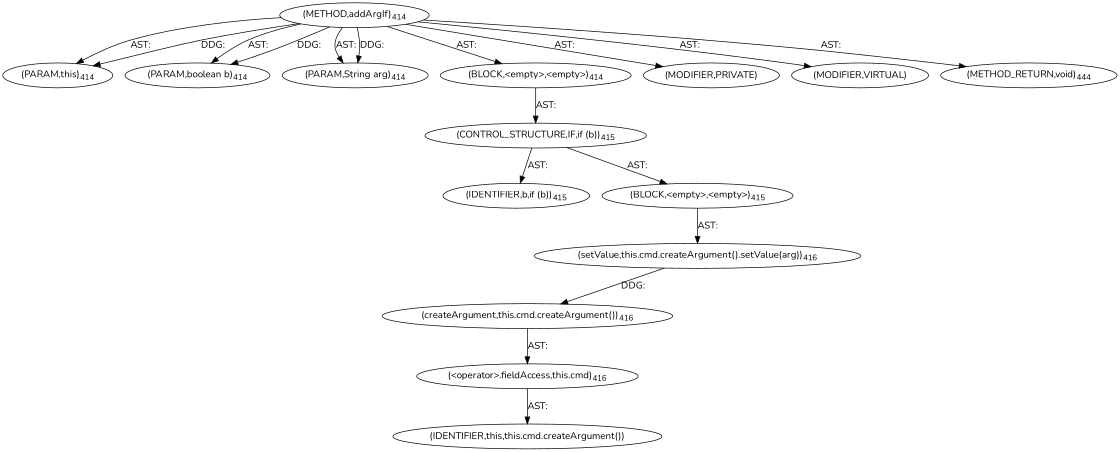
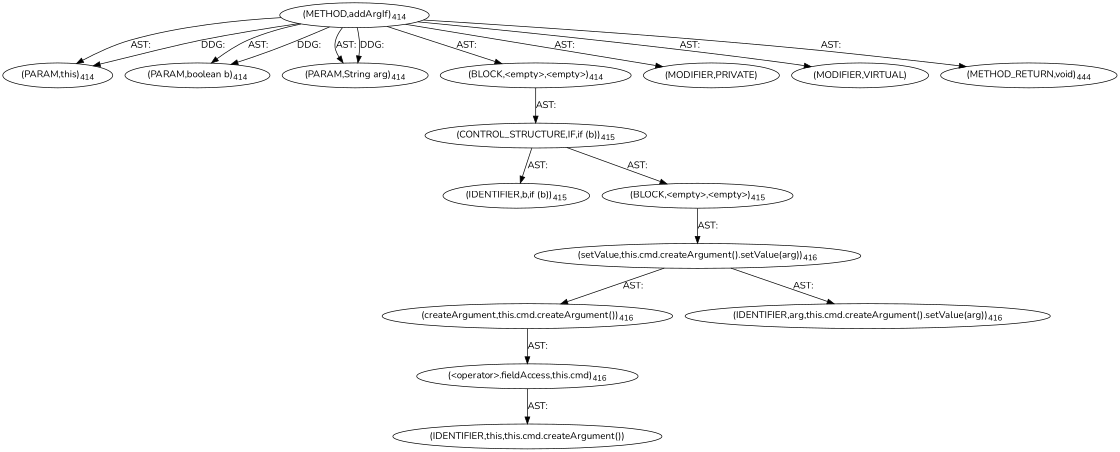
edge "(setValue,this.cmd.createArgument().setValue(arg))" -> "(createArgument,this.cmd.createArgument())": label "DDG: " -> "AST: "
node "(IDENTIFIER,arg,this.cmd.createArgument().setValue(arg))": added
